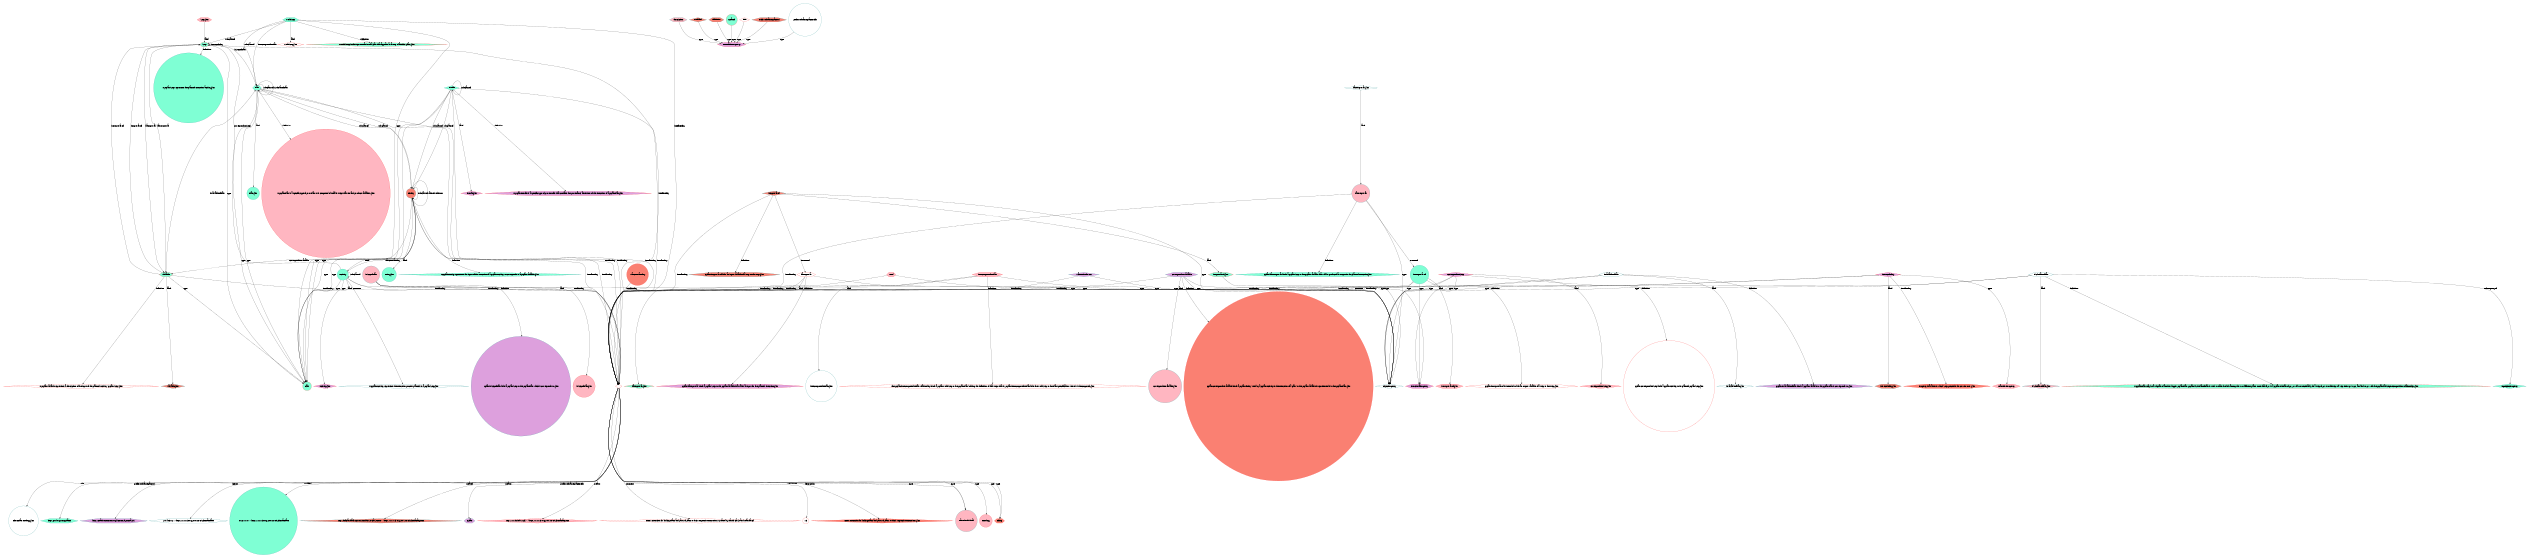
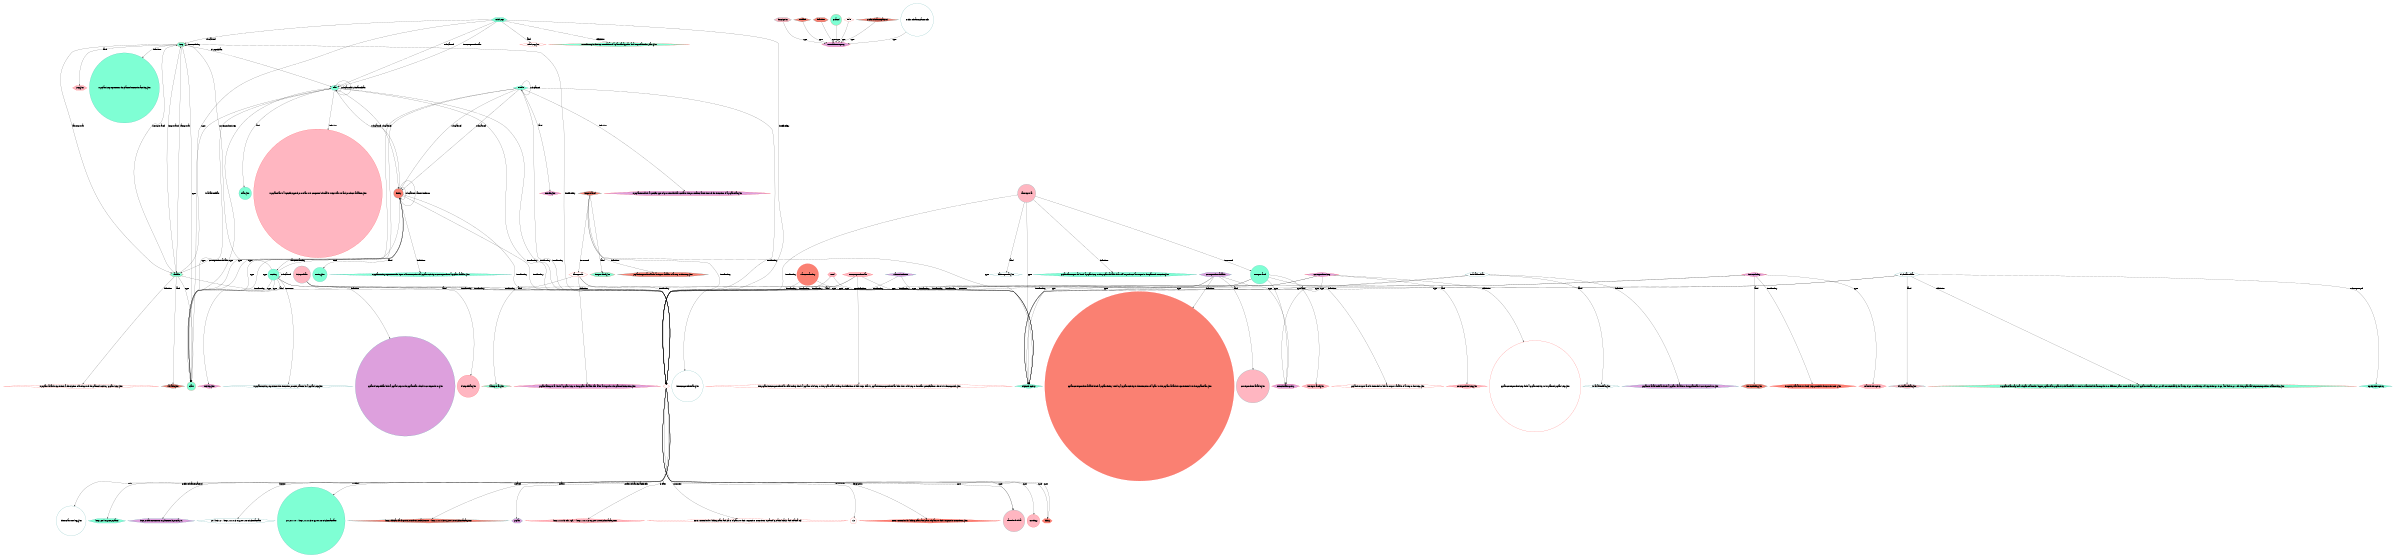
node "preferredNamespaceUri": shape hexagon -> diamond
edge "Step@en" -> "Step": reversed
edge "hasOutputVar@en" -> "hasOutputVar": reversed
edge "isInputVarOf@en" -> "ObjectProperty": now "wasGeneratedBy" -> "ObjectProperty"
node "ObjectProperty": fillcolor white -> aquamarine
